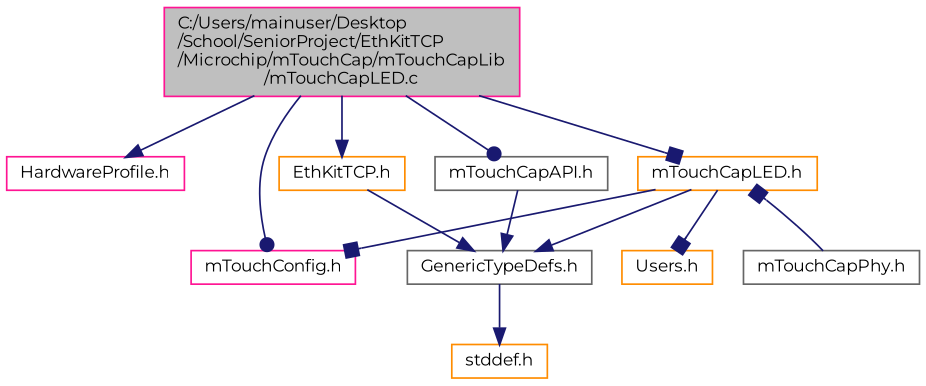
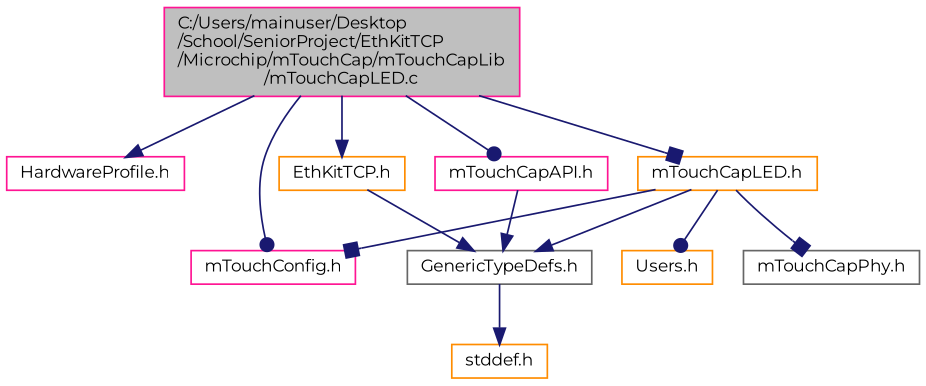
node "mTouchCapAPI.h": color gray40 -> deeppink
edge "mTouchCapLED.h" -> "Users.h": arrowhead box -> dot
edge "mTouchCapPhy.h" -> "mTouchCapLED.h": reversed
